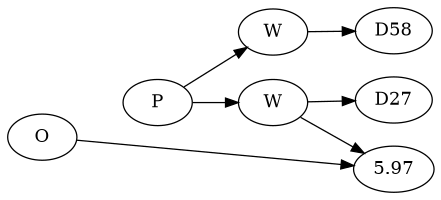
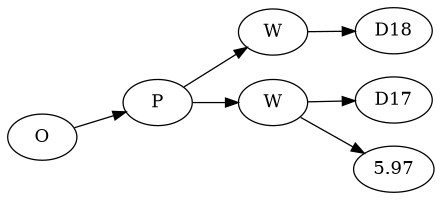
node "D58": label "D58" -> "D18"
node "D27": label "D27" -> "D17"
edge "O" -> "5.97": now "O" -> "P"
